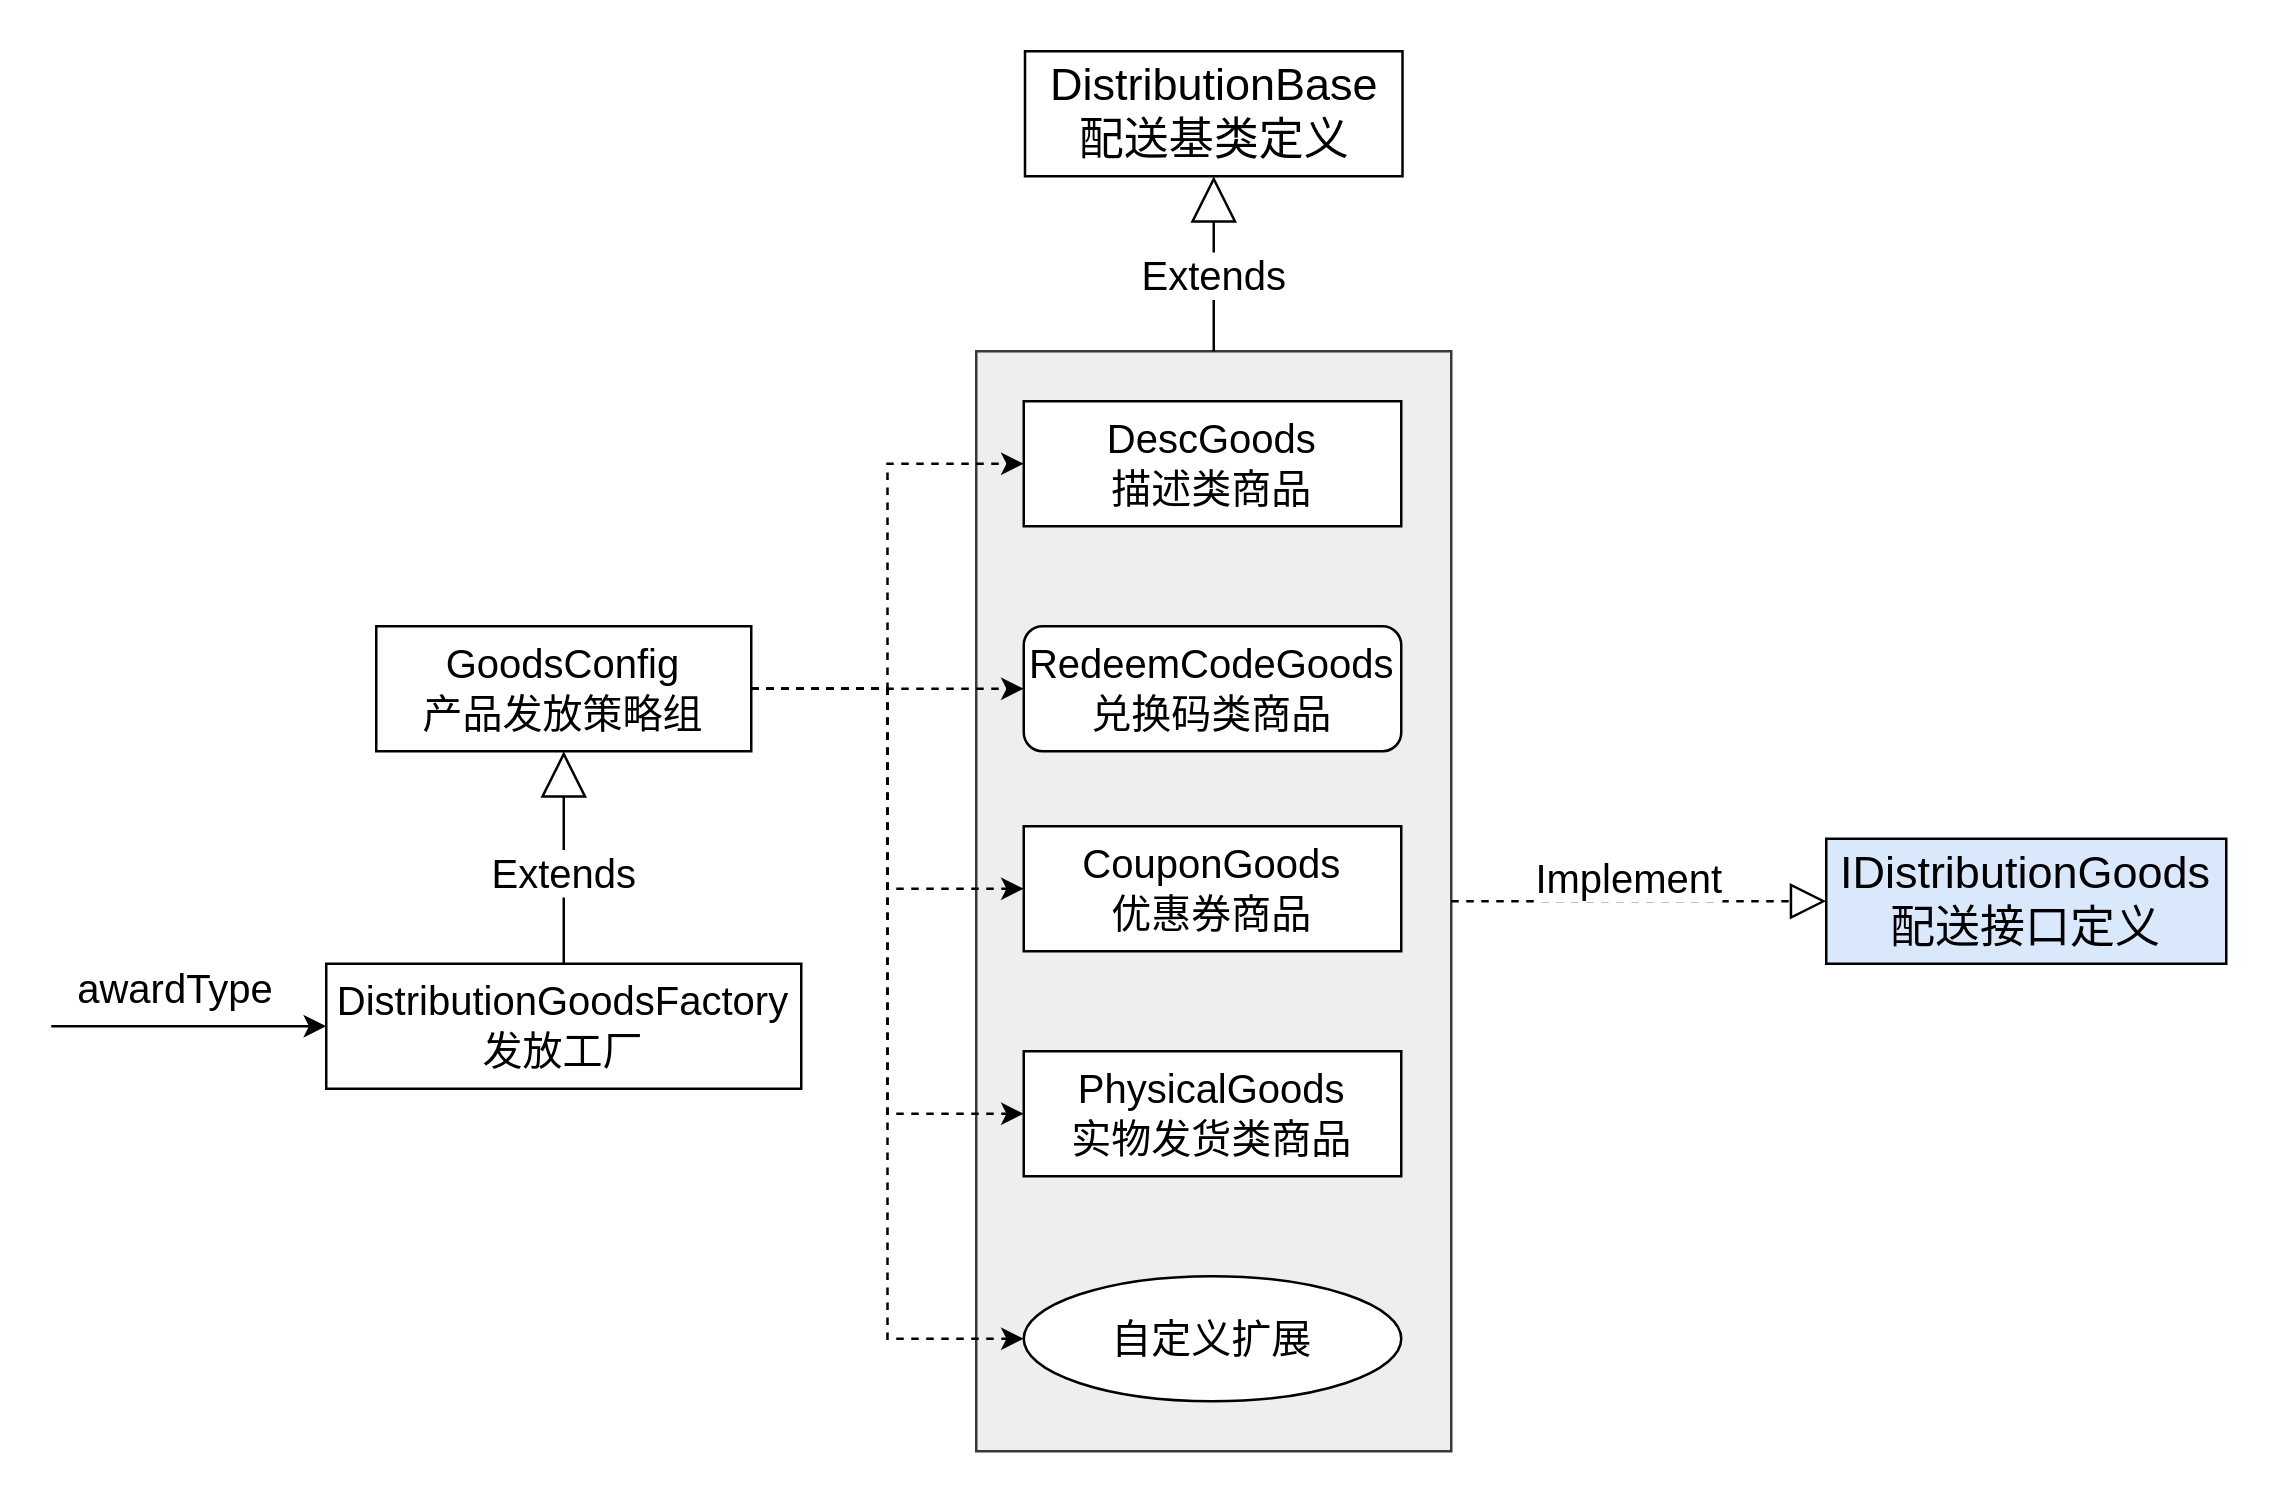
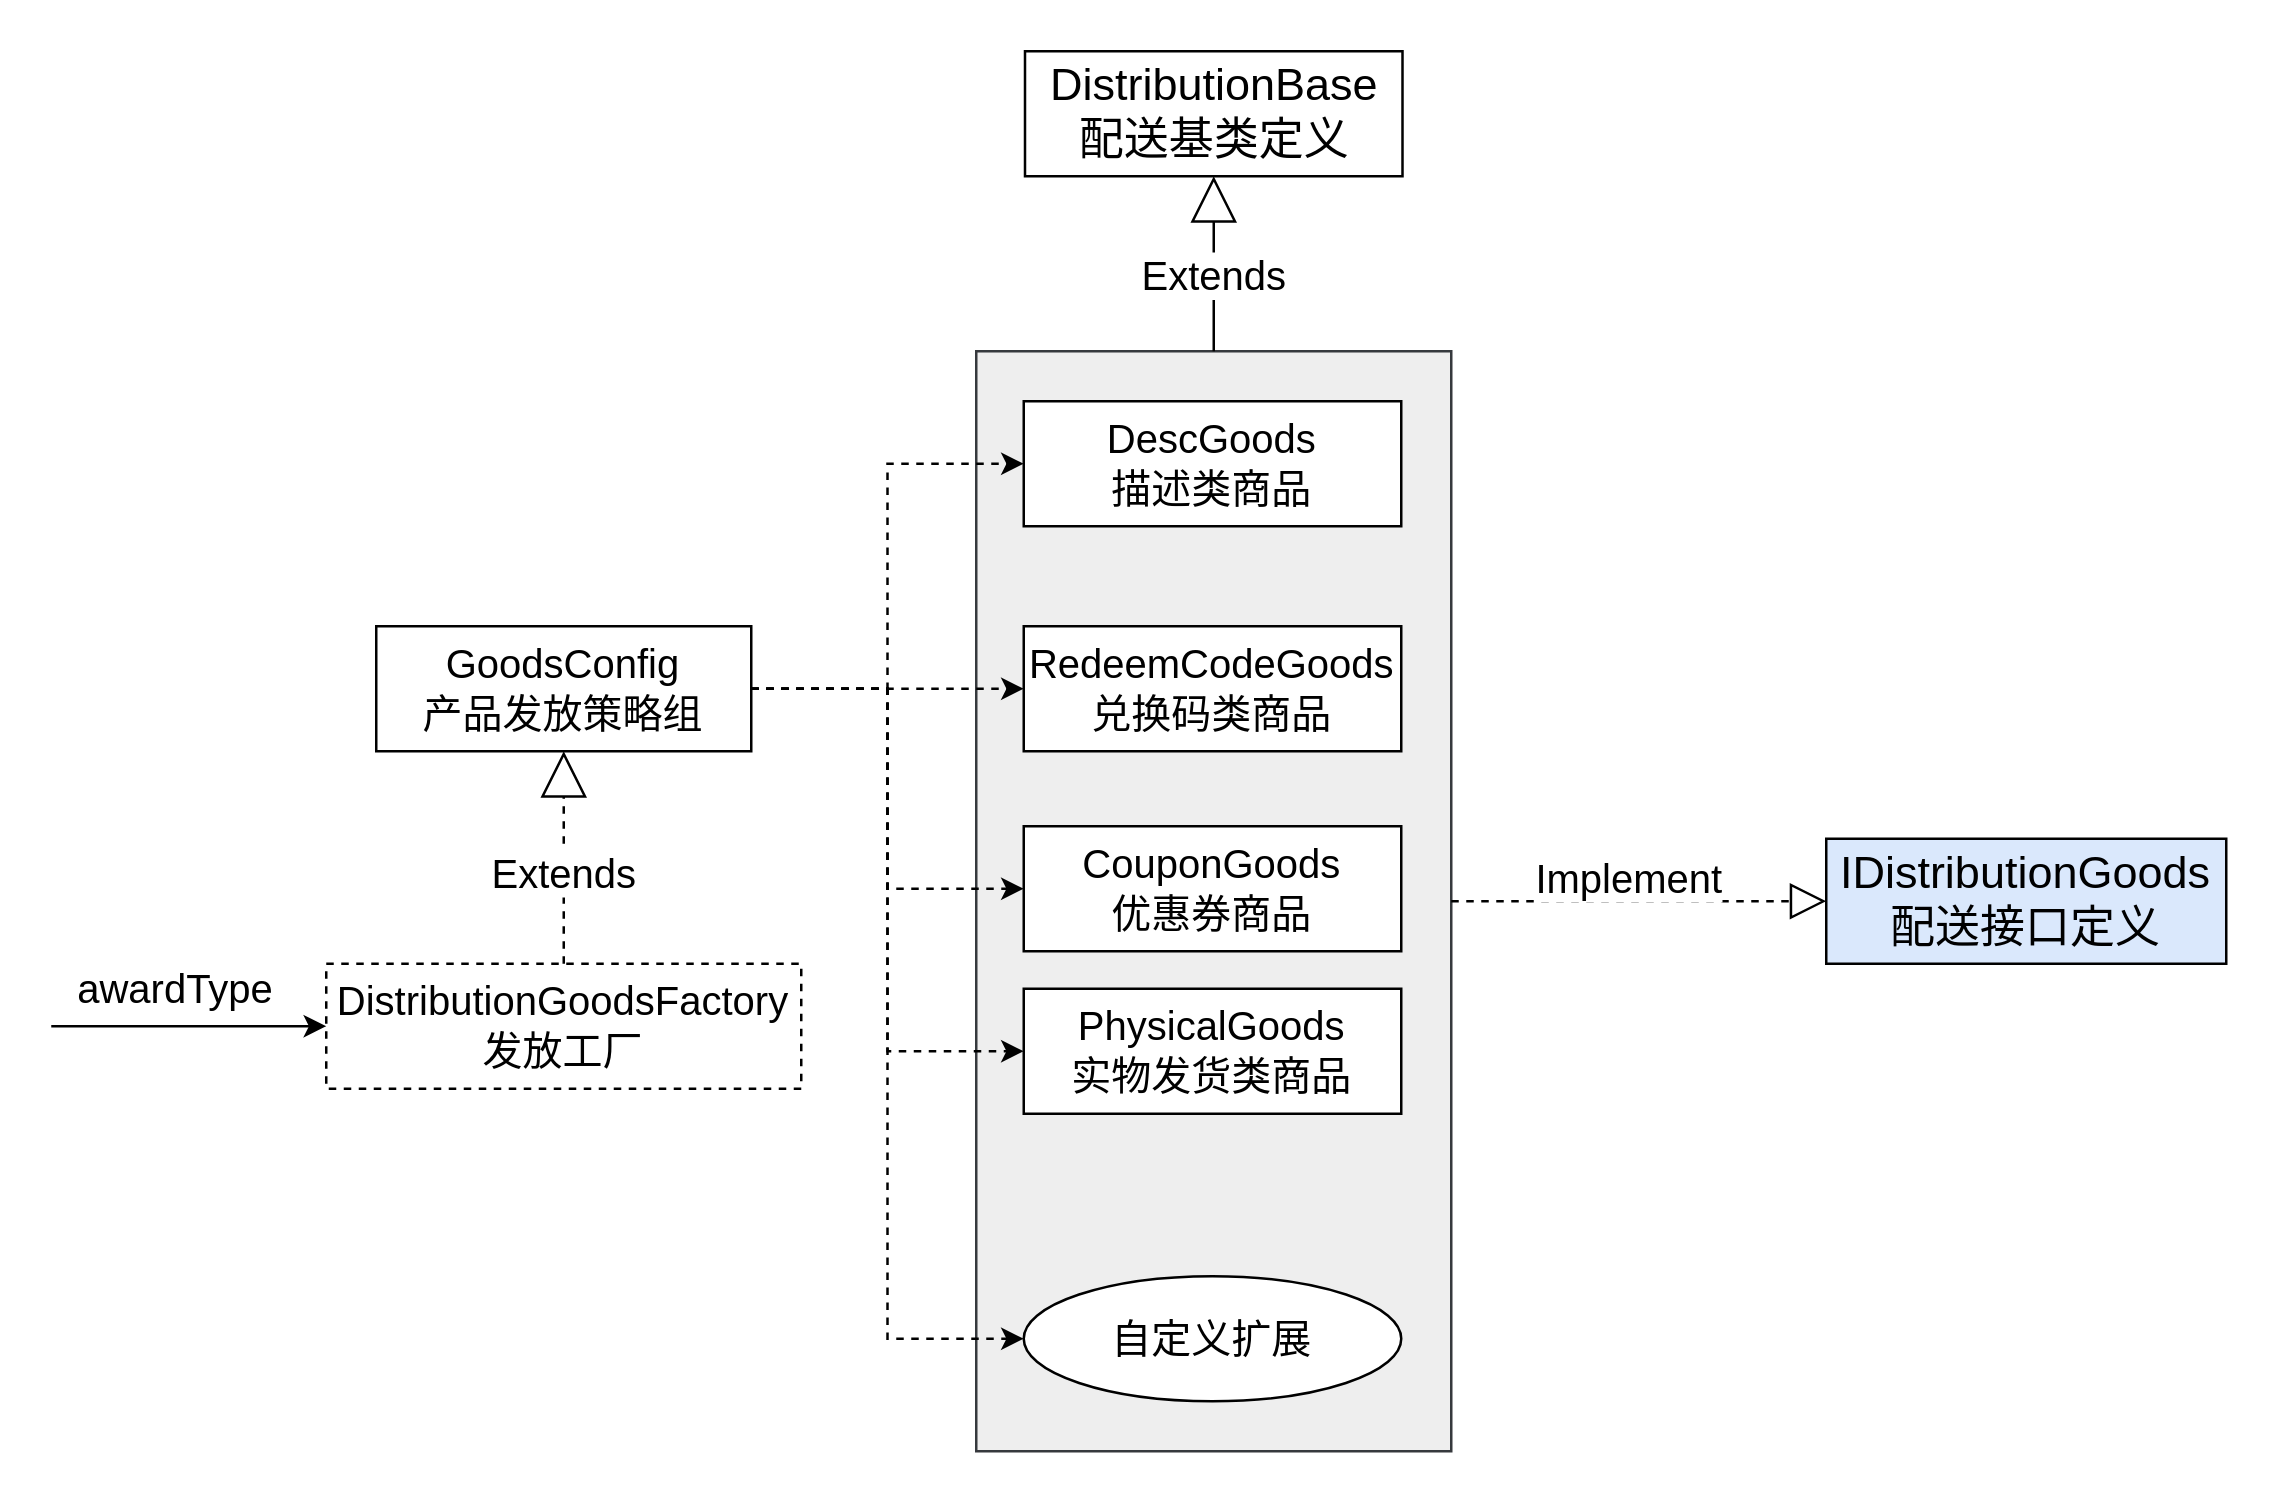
node "RedeemCodeGoods 兑换码类商品": shape rounded rectangle -> rectangle
edge "DistributionGoodsFactory 发放工厂" -> "GoodsConfig 产品发放策略组": style solid -> dashed
node "DistributionGoodsFactory 发放工厂": style solid -> dashed
node "PhysicalGoods 实物发货类商品": moved (1213, 1114) -> (1213, 1051)
